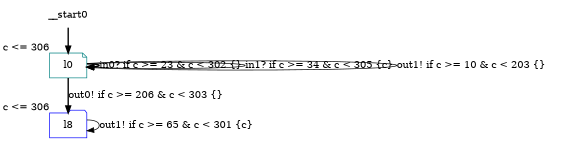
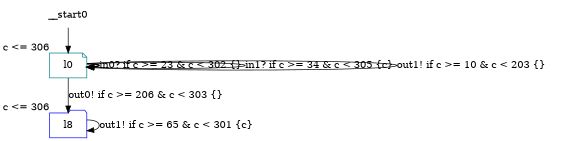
edge "__start0" -> "l0 c <= 306": style bold -> solid
edge "l0 c <= 306" -> "l8 c <= 306": style bold -> solid
